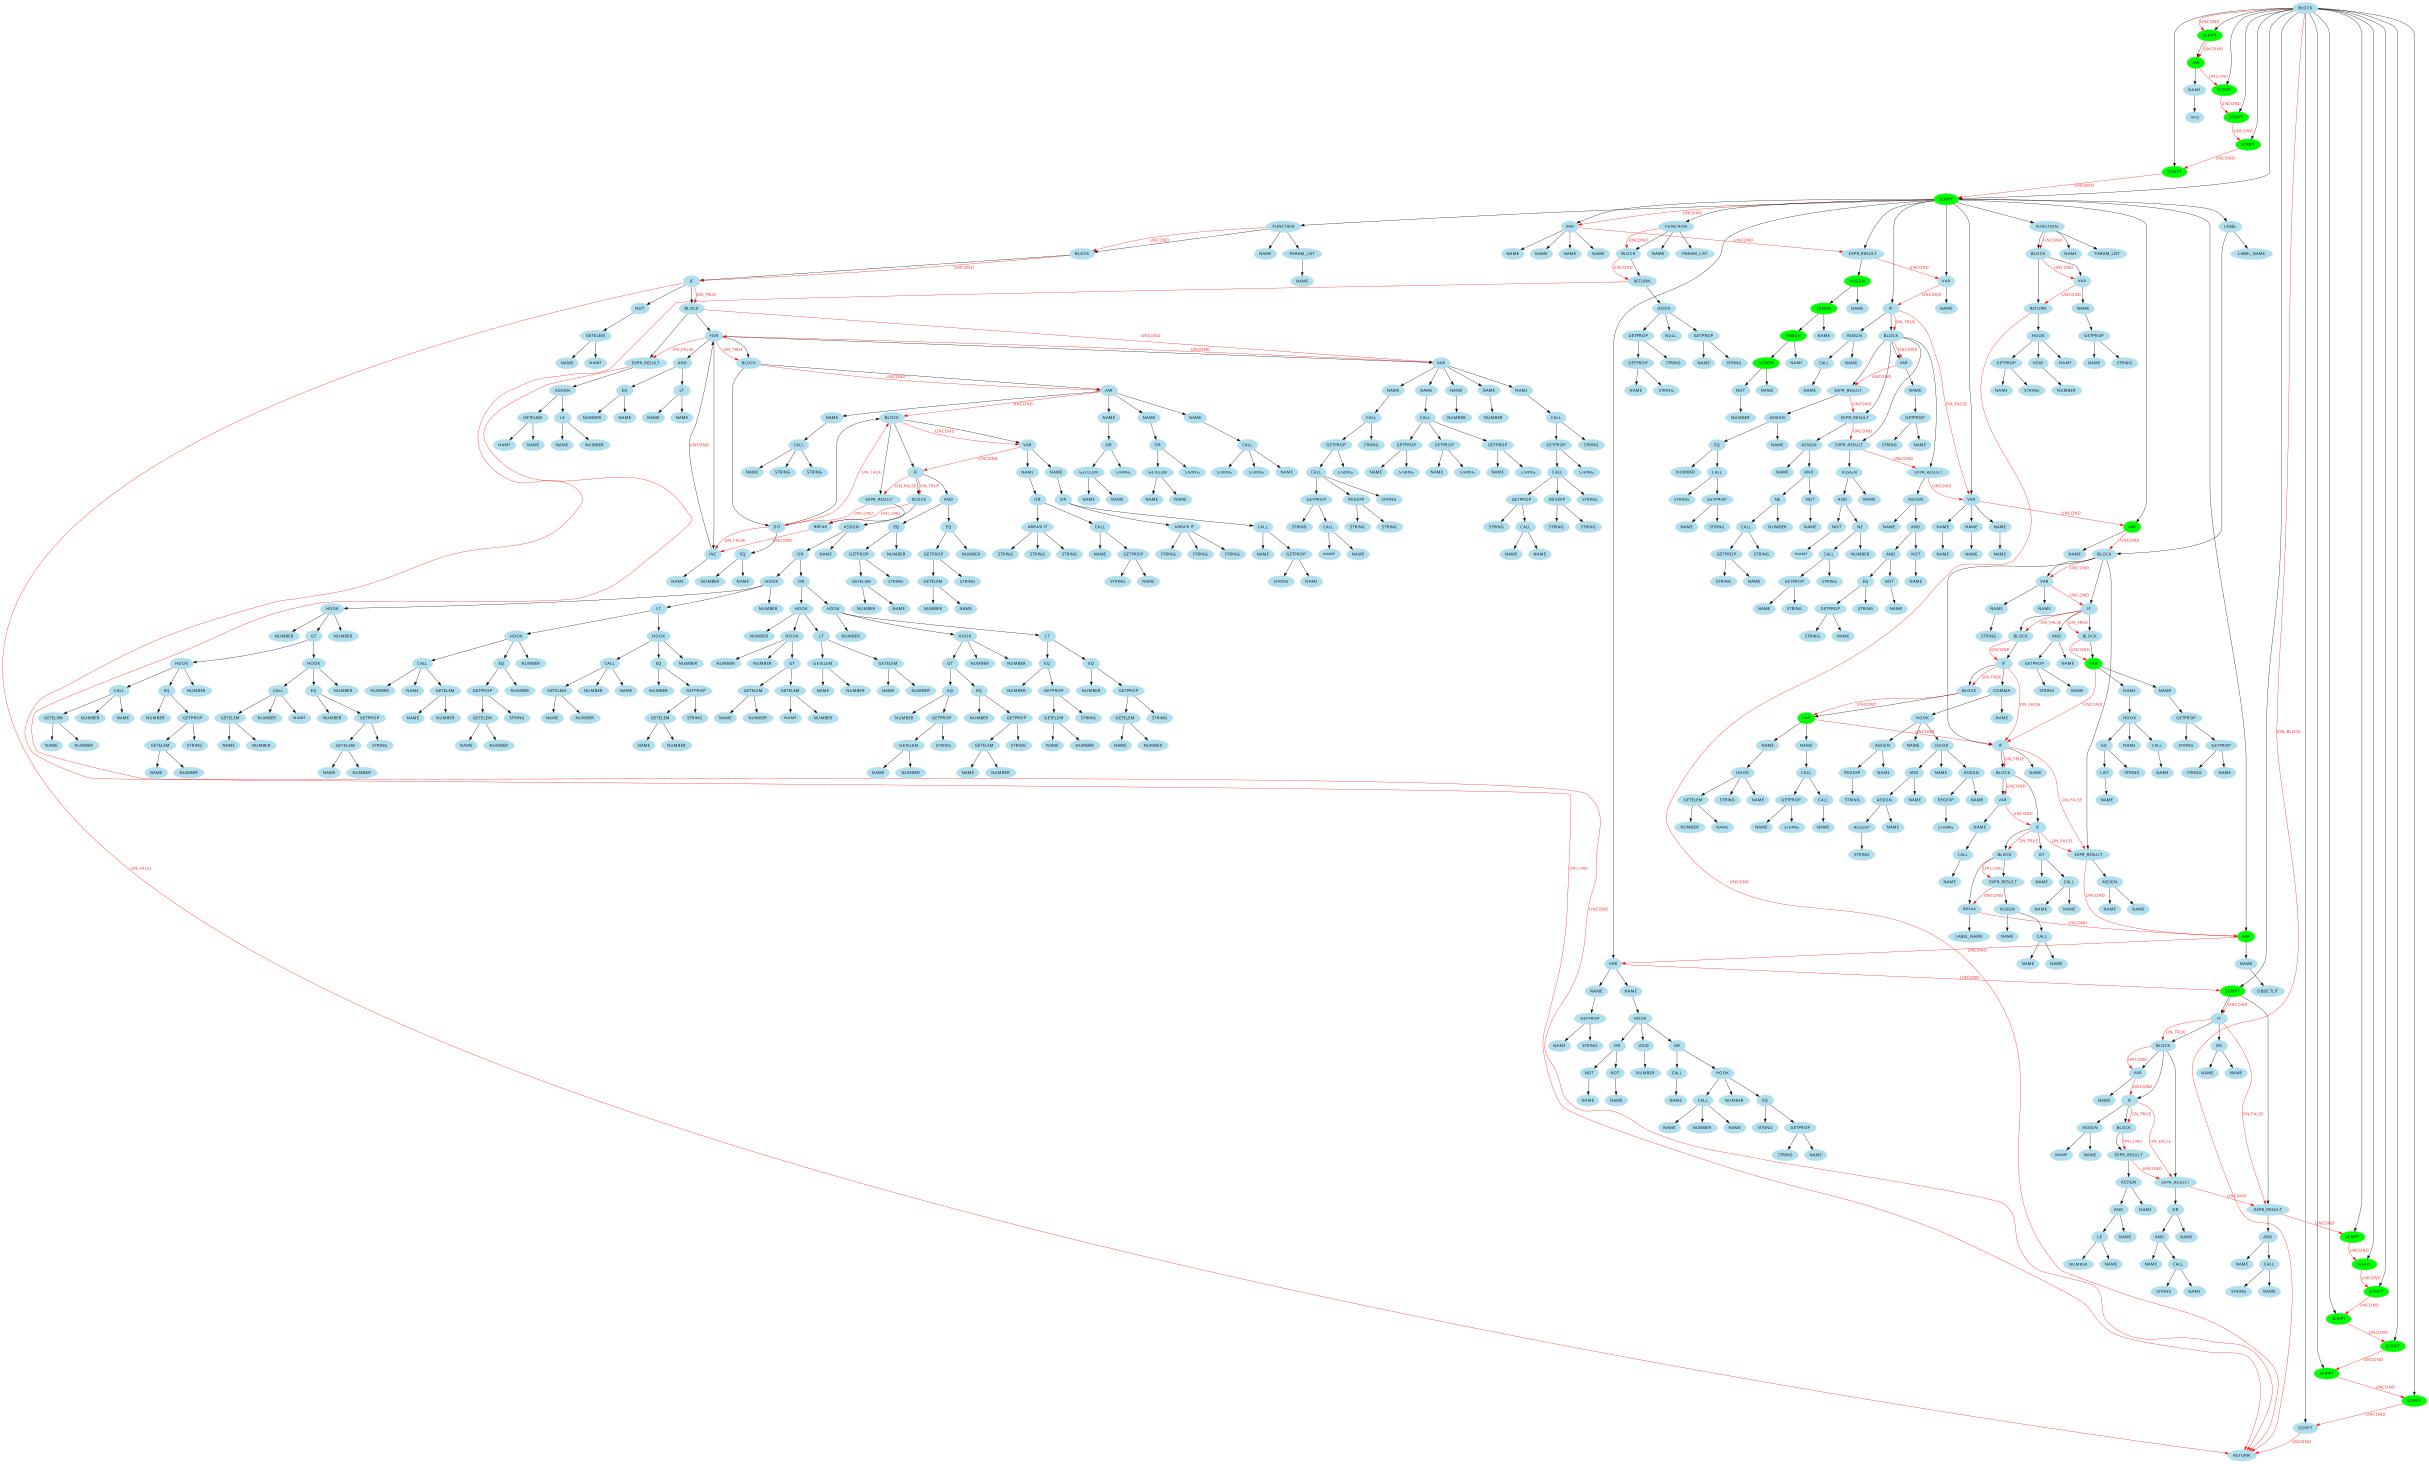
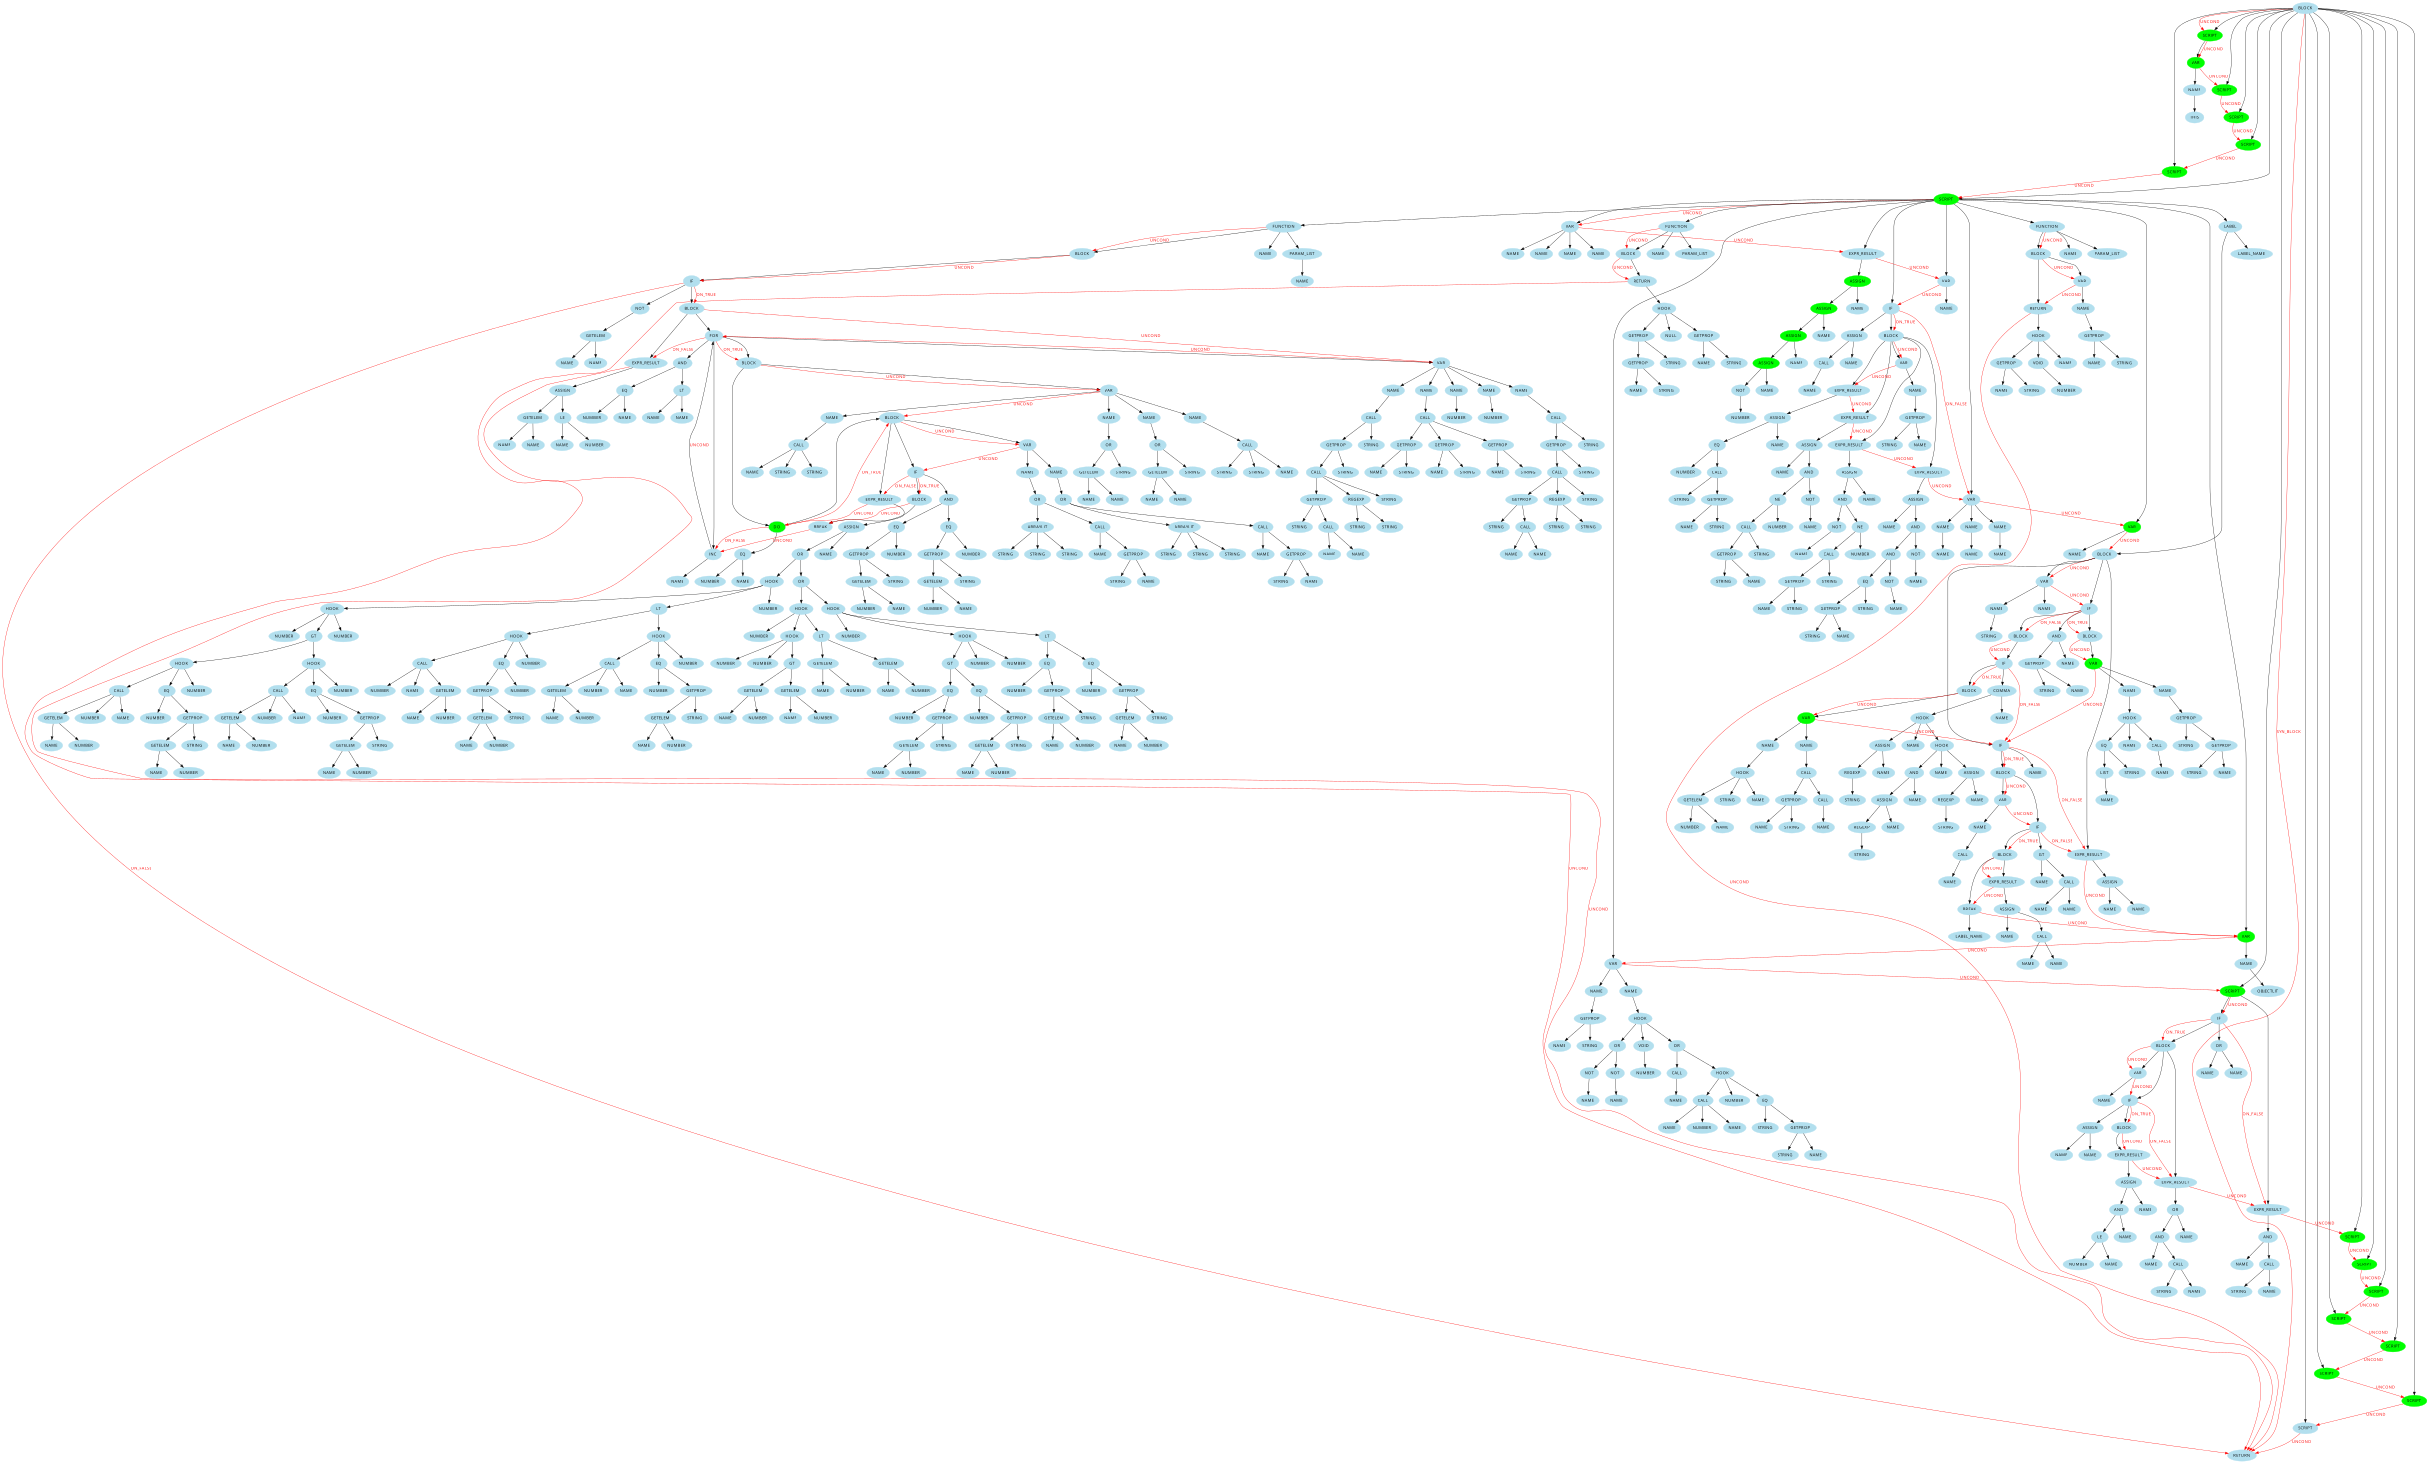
node "DO": fillcolor lightblue2 -> green
